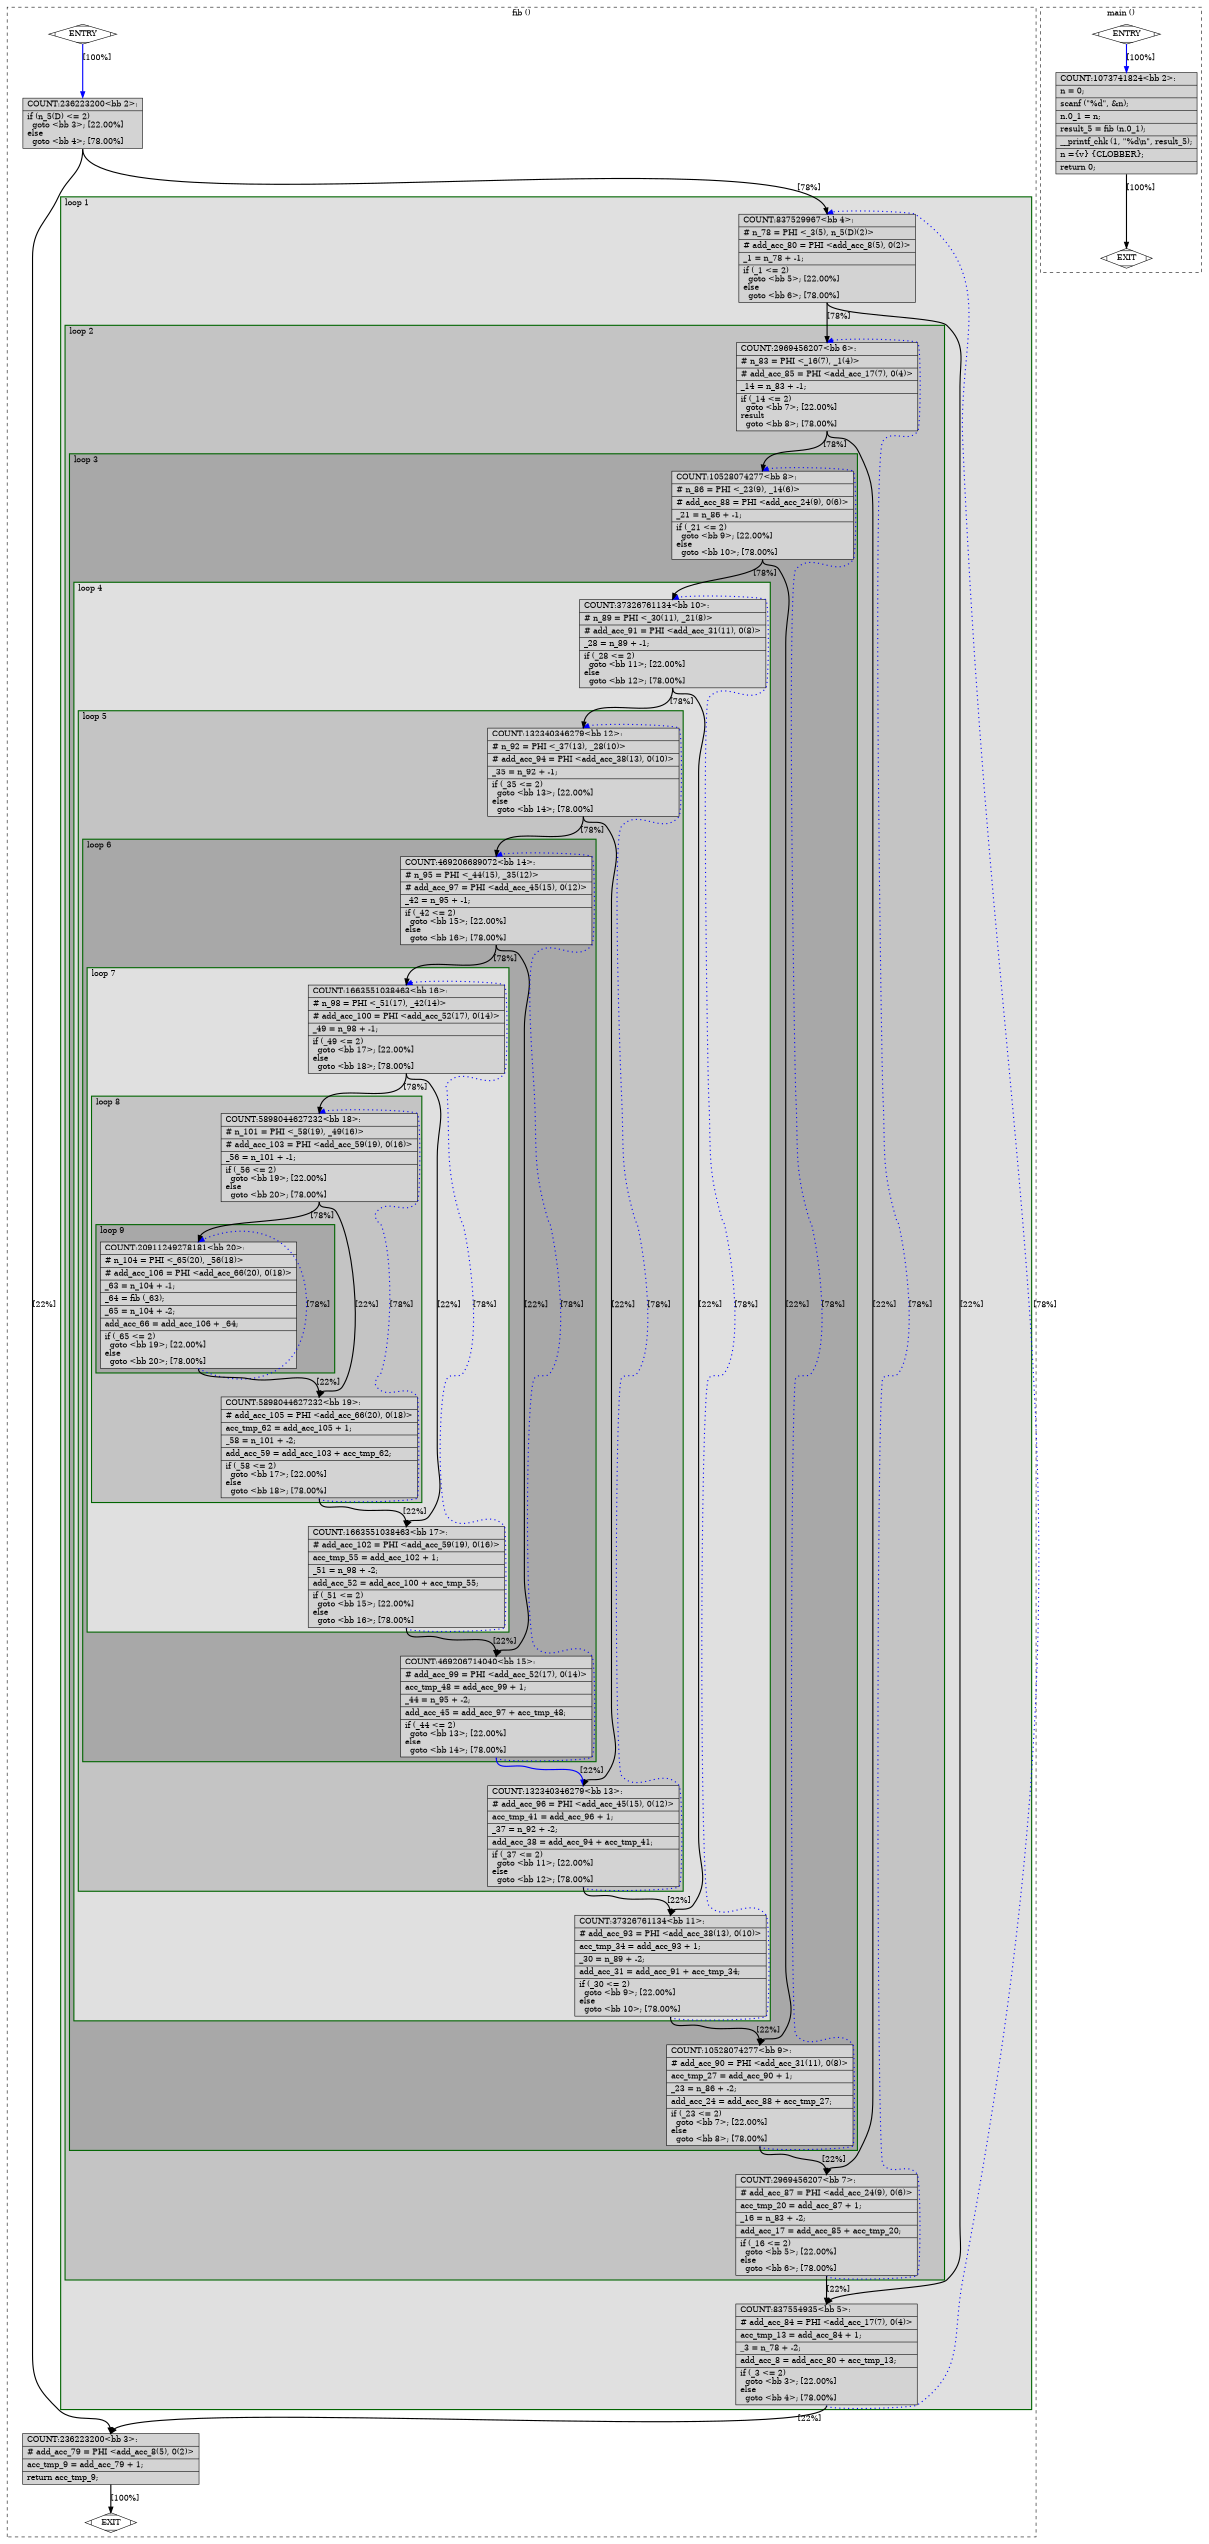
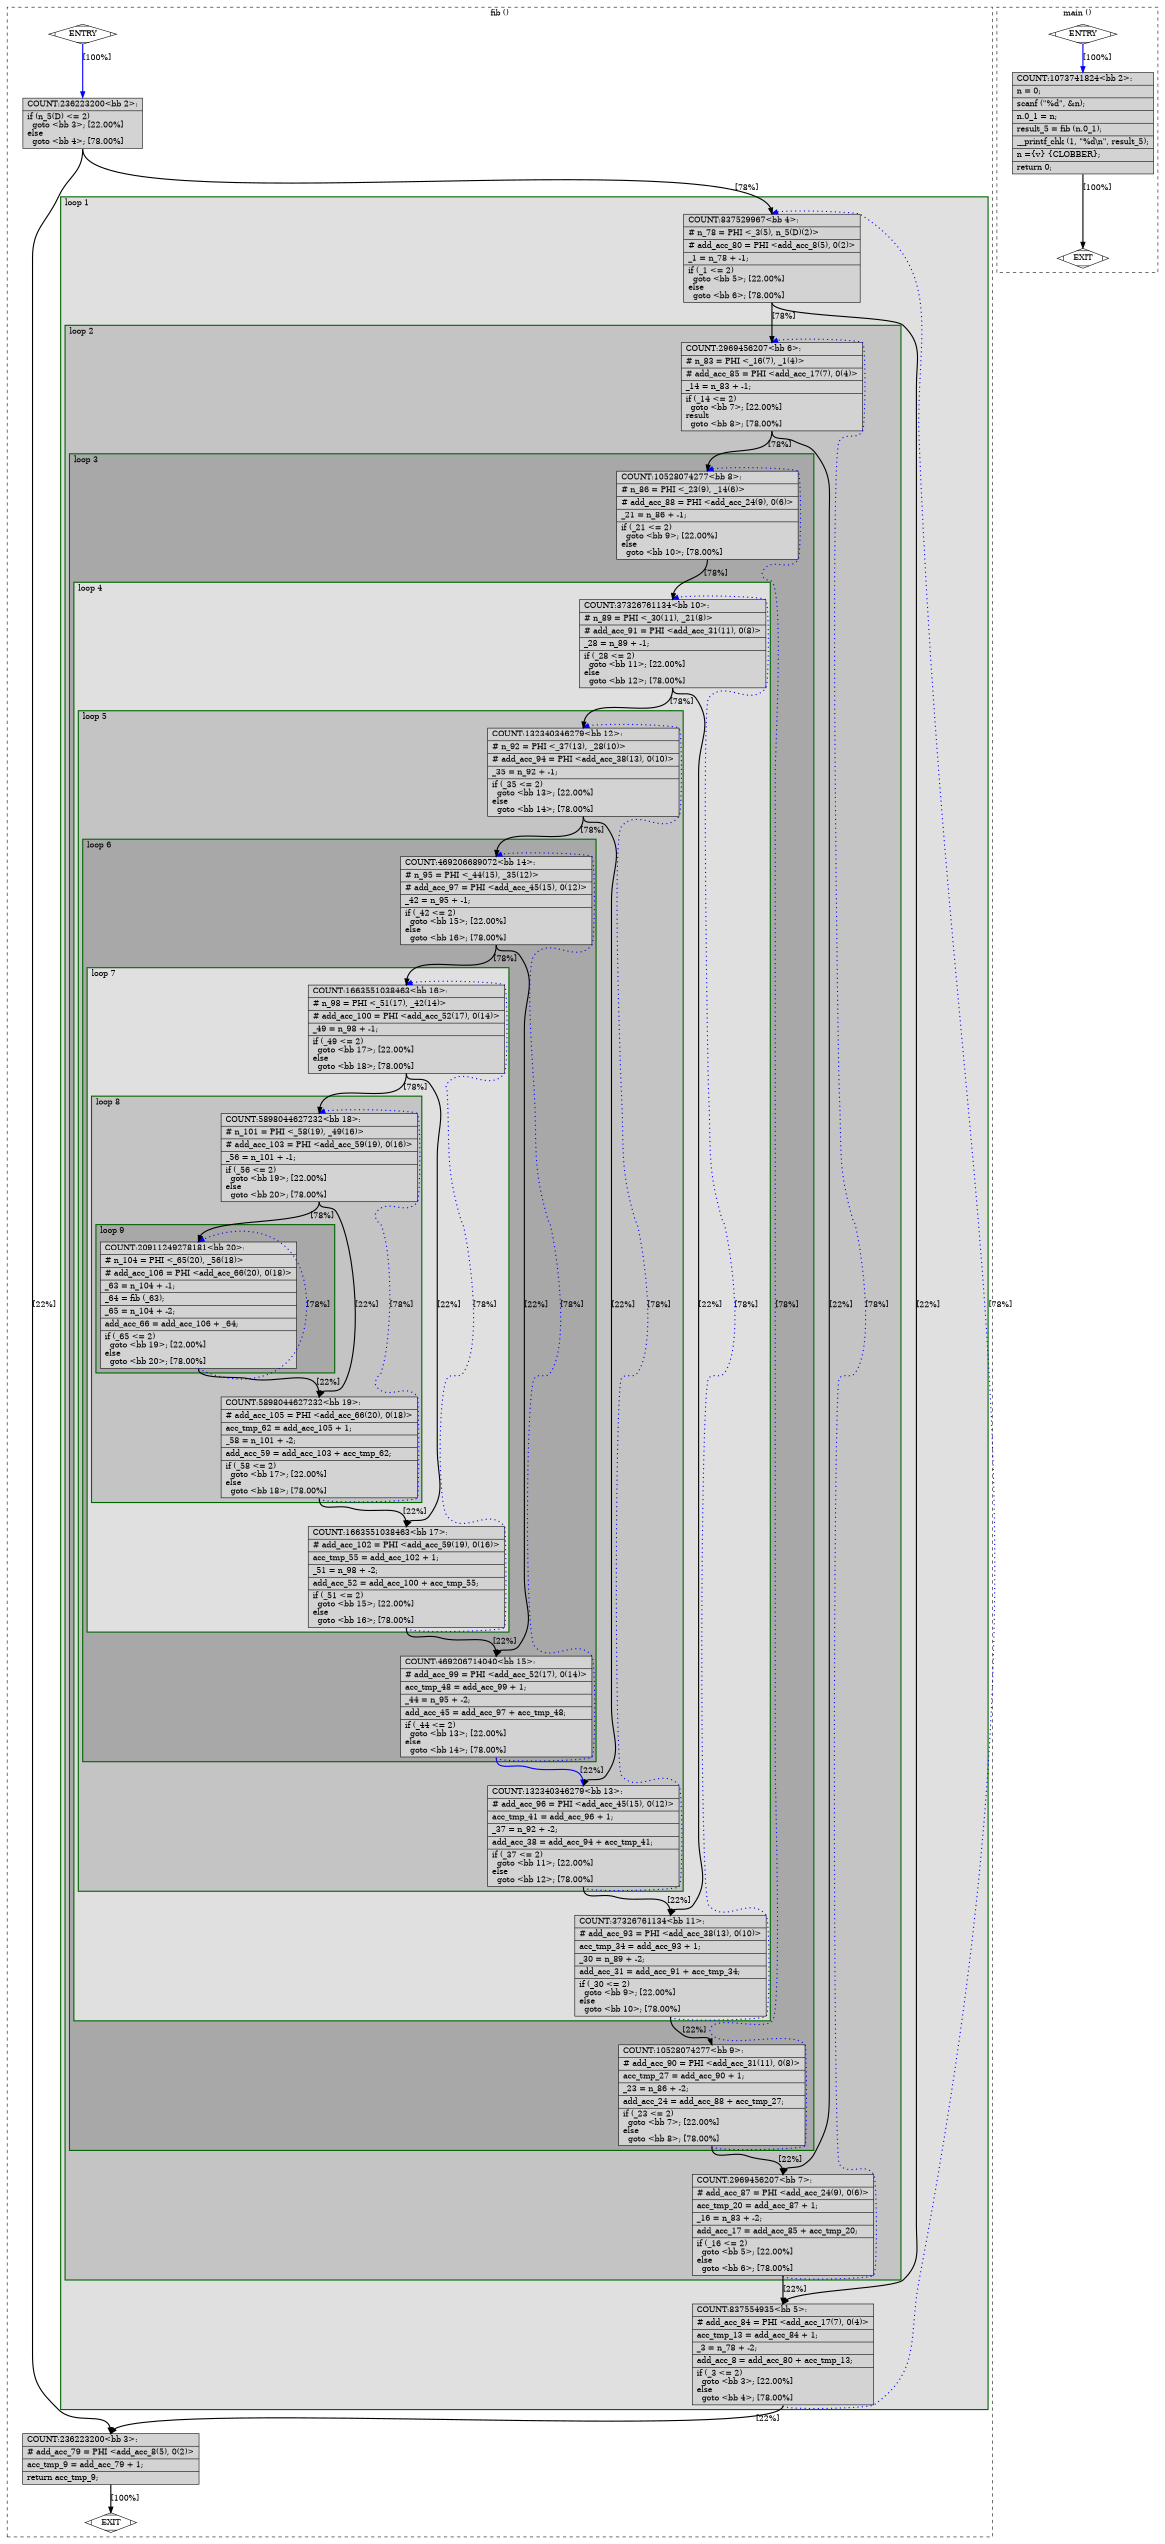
edge "COUNT:10528074277<bb 8>:" -> "COUNT:10528074277<bb 9>:": removed, label "[22%]"
